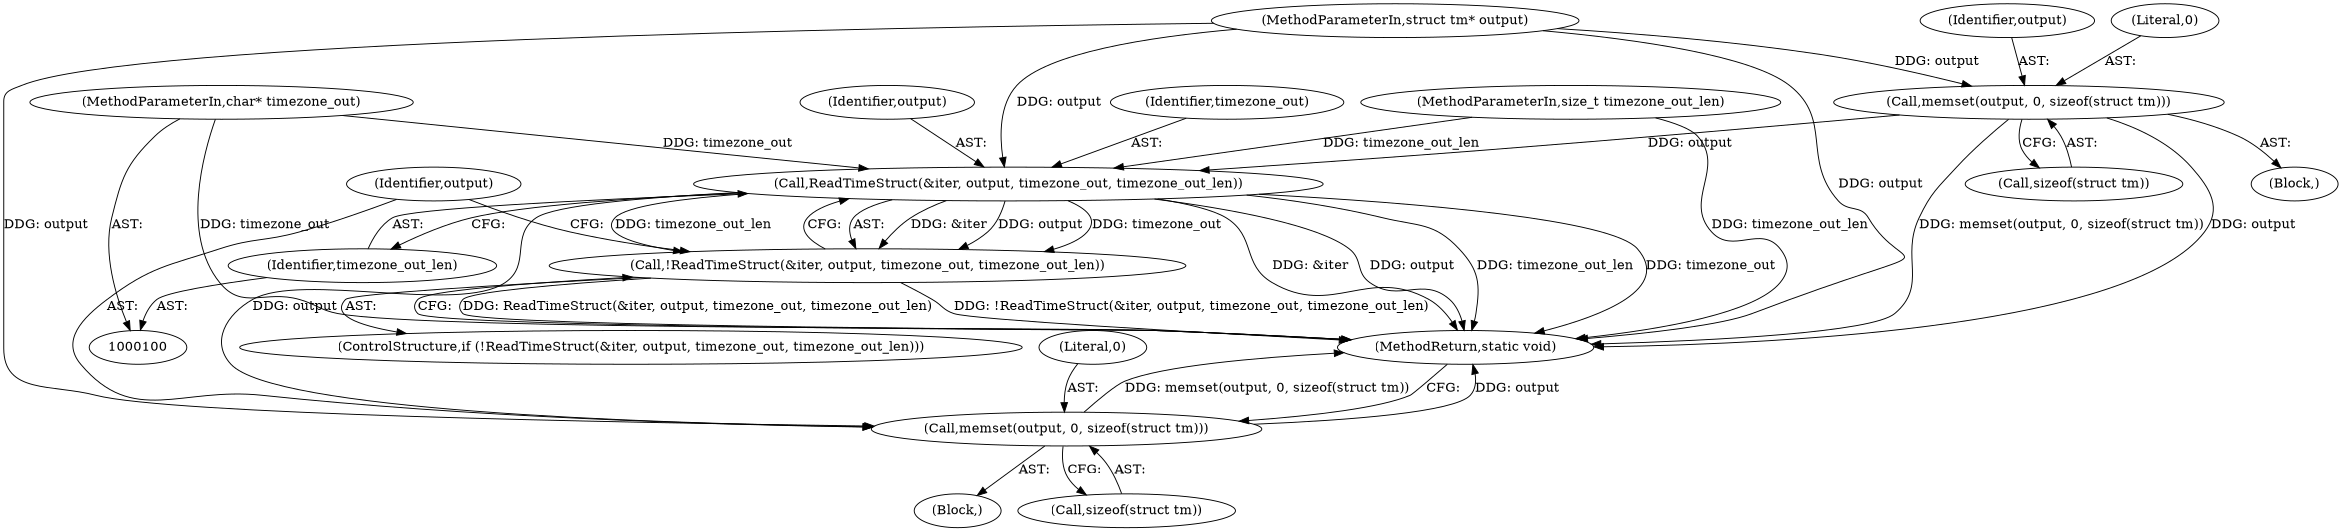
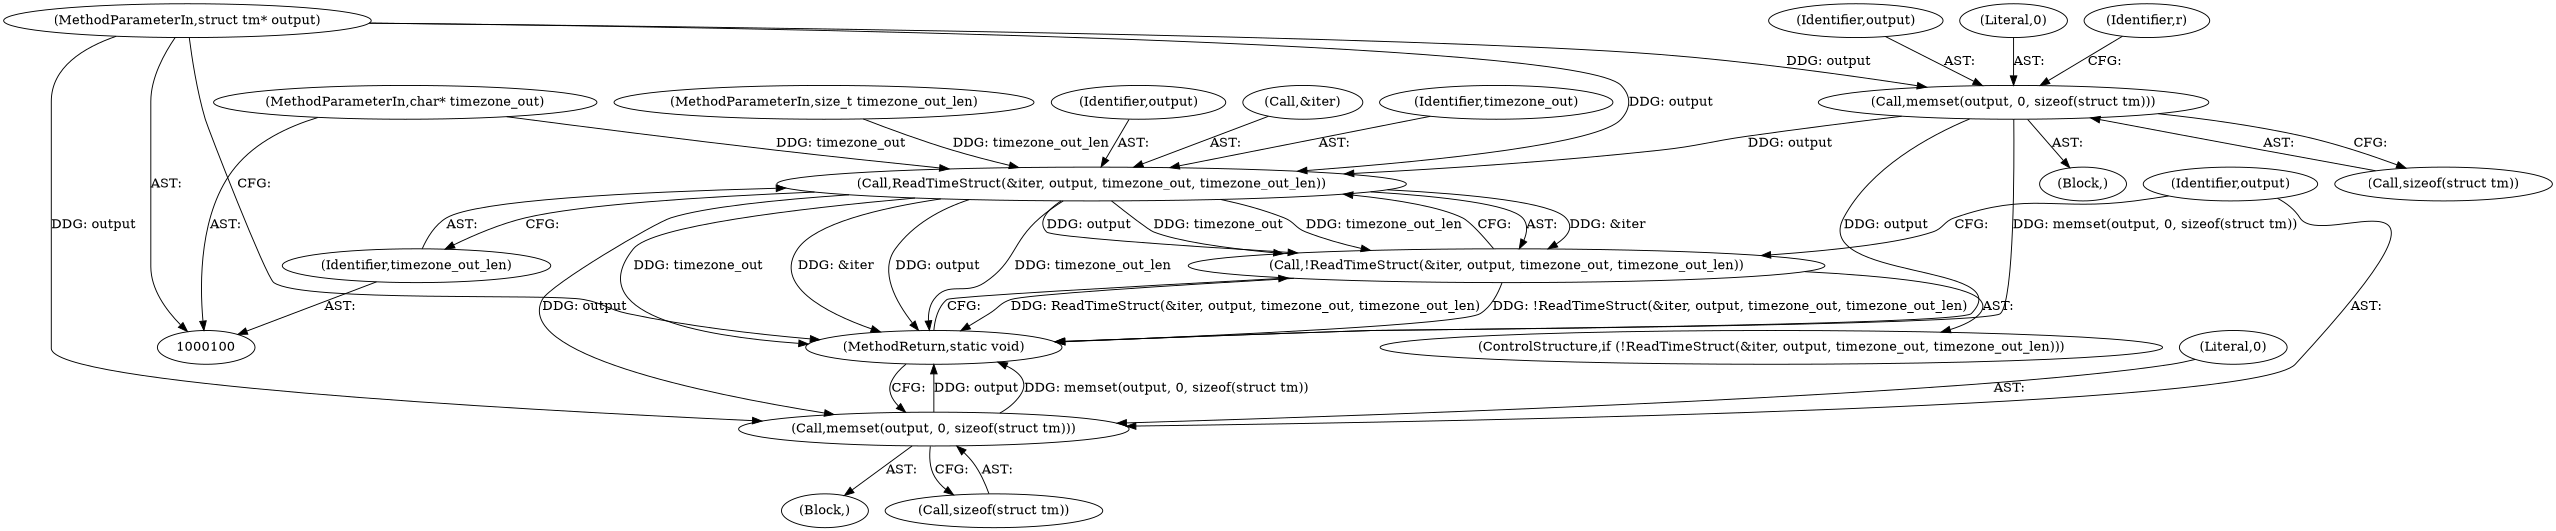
node "(Identifier,r)": added
node "(Call,&iter)": added
edge "(MethodParameterIn,struct tm* output)" -> "1000100": added, label "AST:"
edge "(MethodParameterIn,struct tm* output)" -> "(MethodReturn,static void)": label "DDG: output" -> "CFG: "
edge "(MethodParameterIn,size_t timezone_out_len)" -> "(MethodReturn,static void)": removed, label "DDG: timezone_out_len"
edge "(MethodParameterIn,char* timezone_out)" -> "(MethodReturn,static void)": removed, label "DDG: timezone_out"
